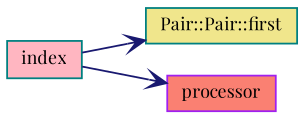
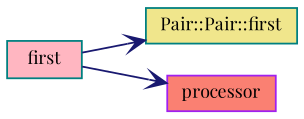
node "index": label "index" -> "first"
